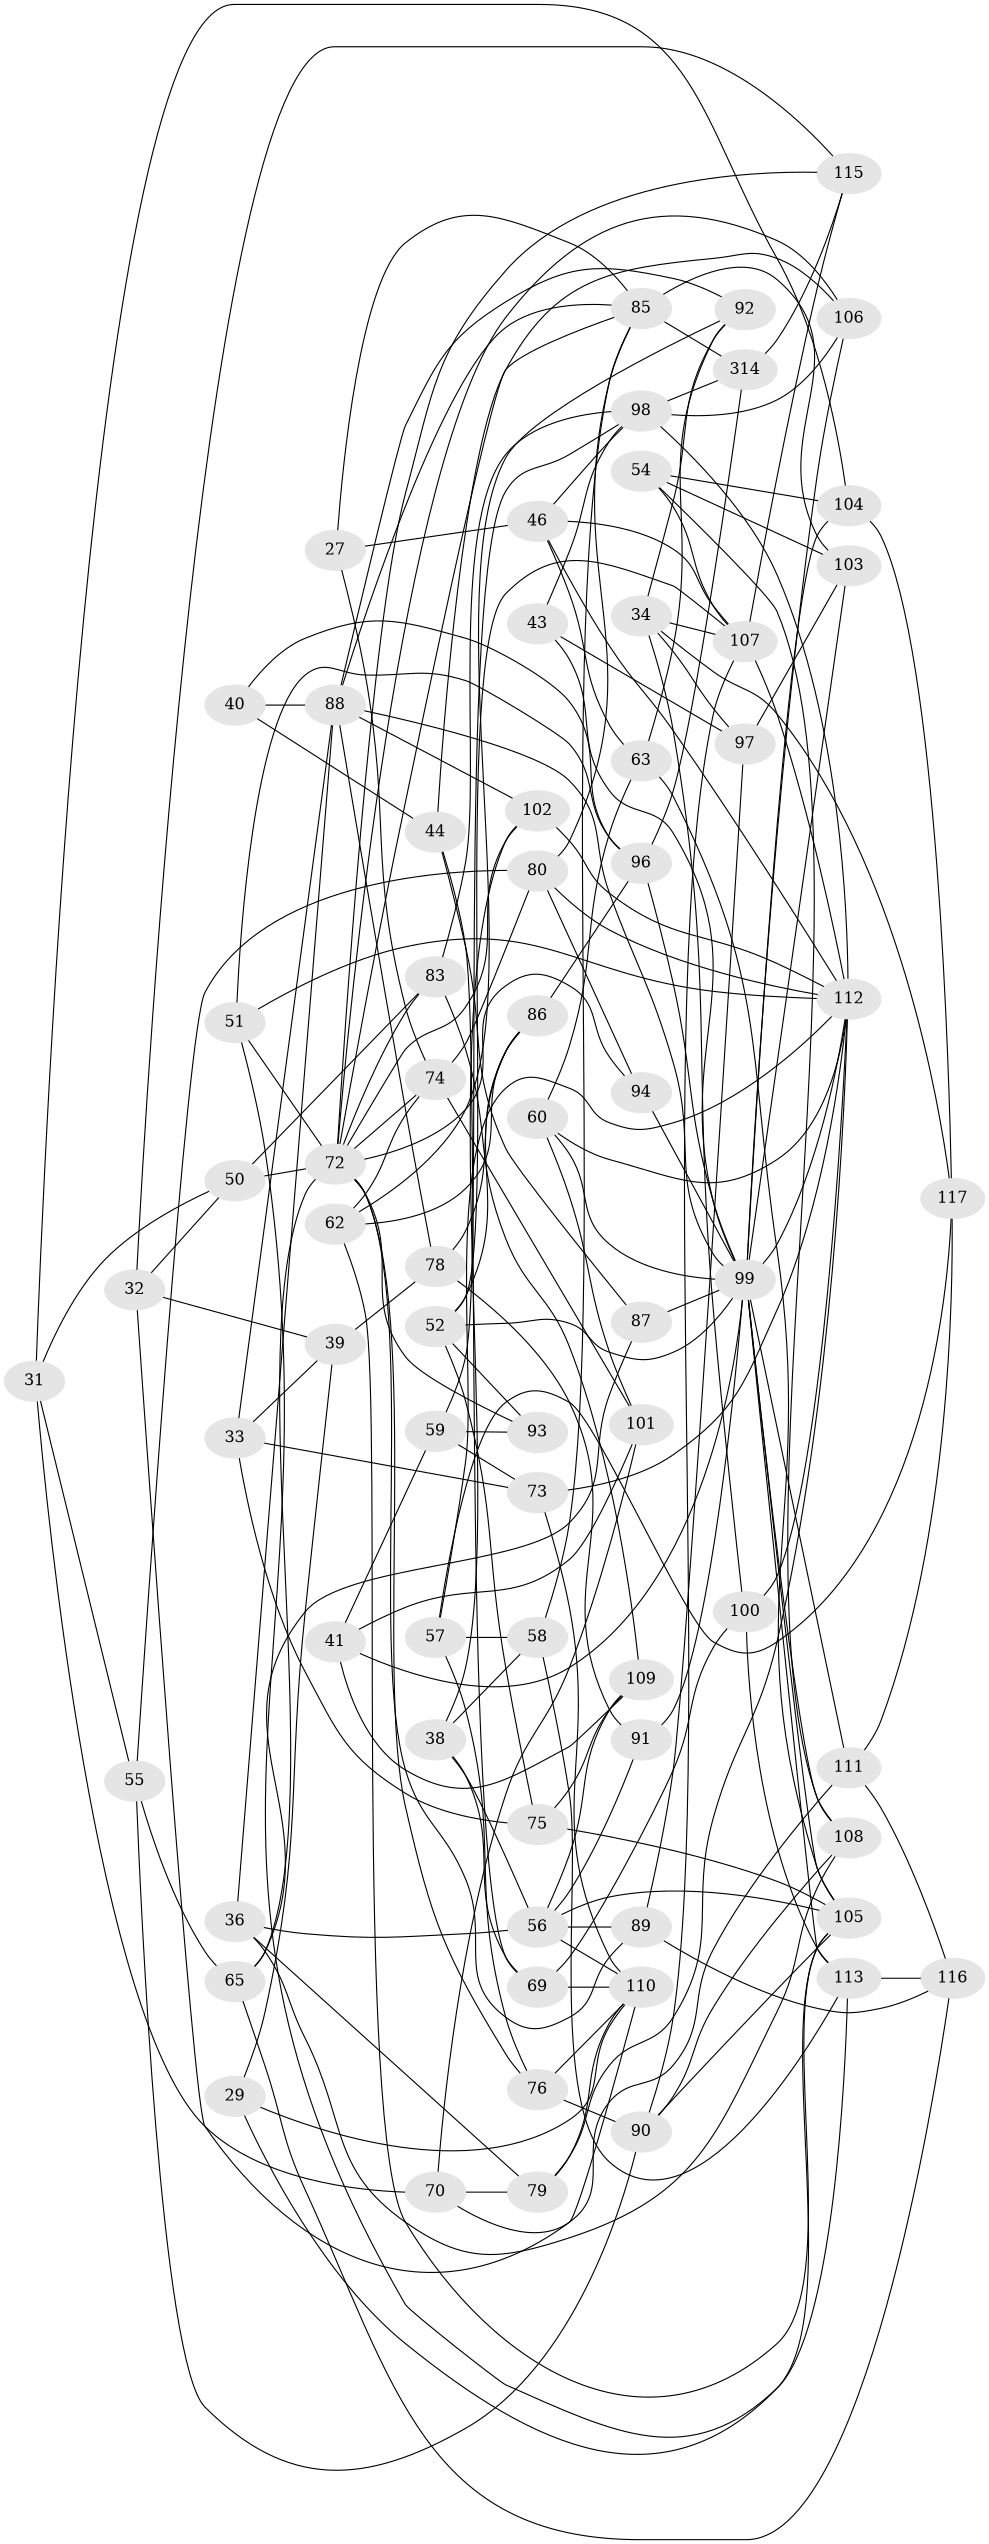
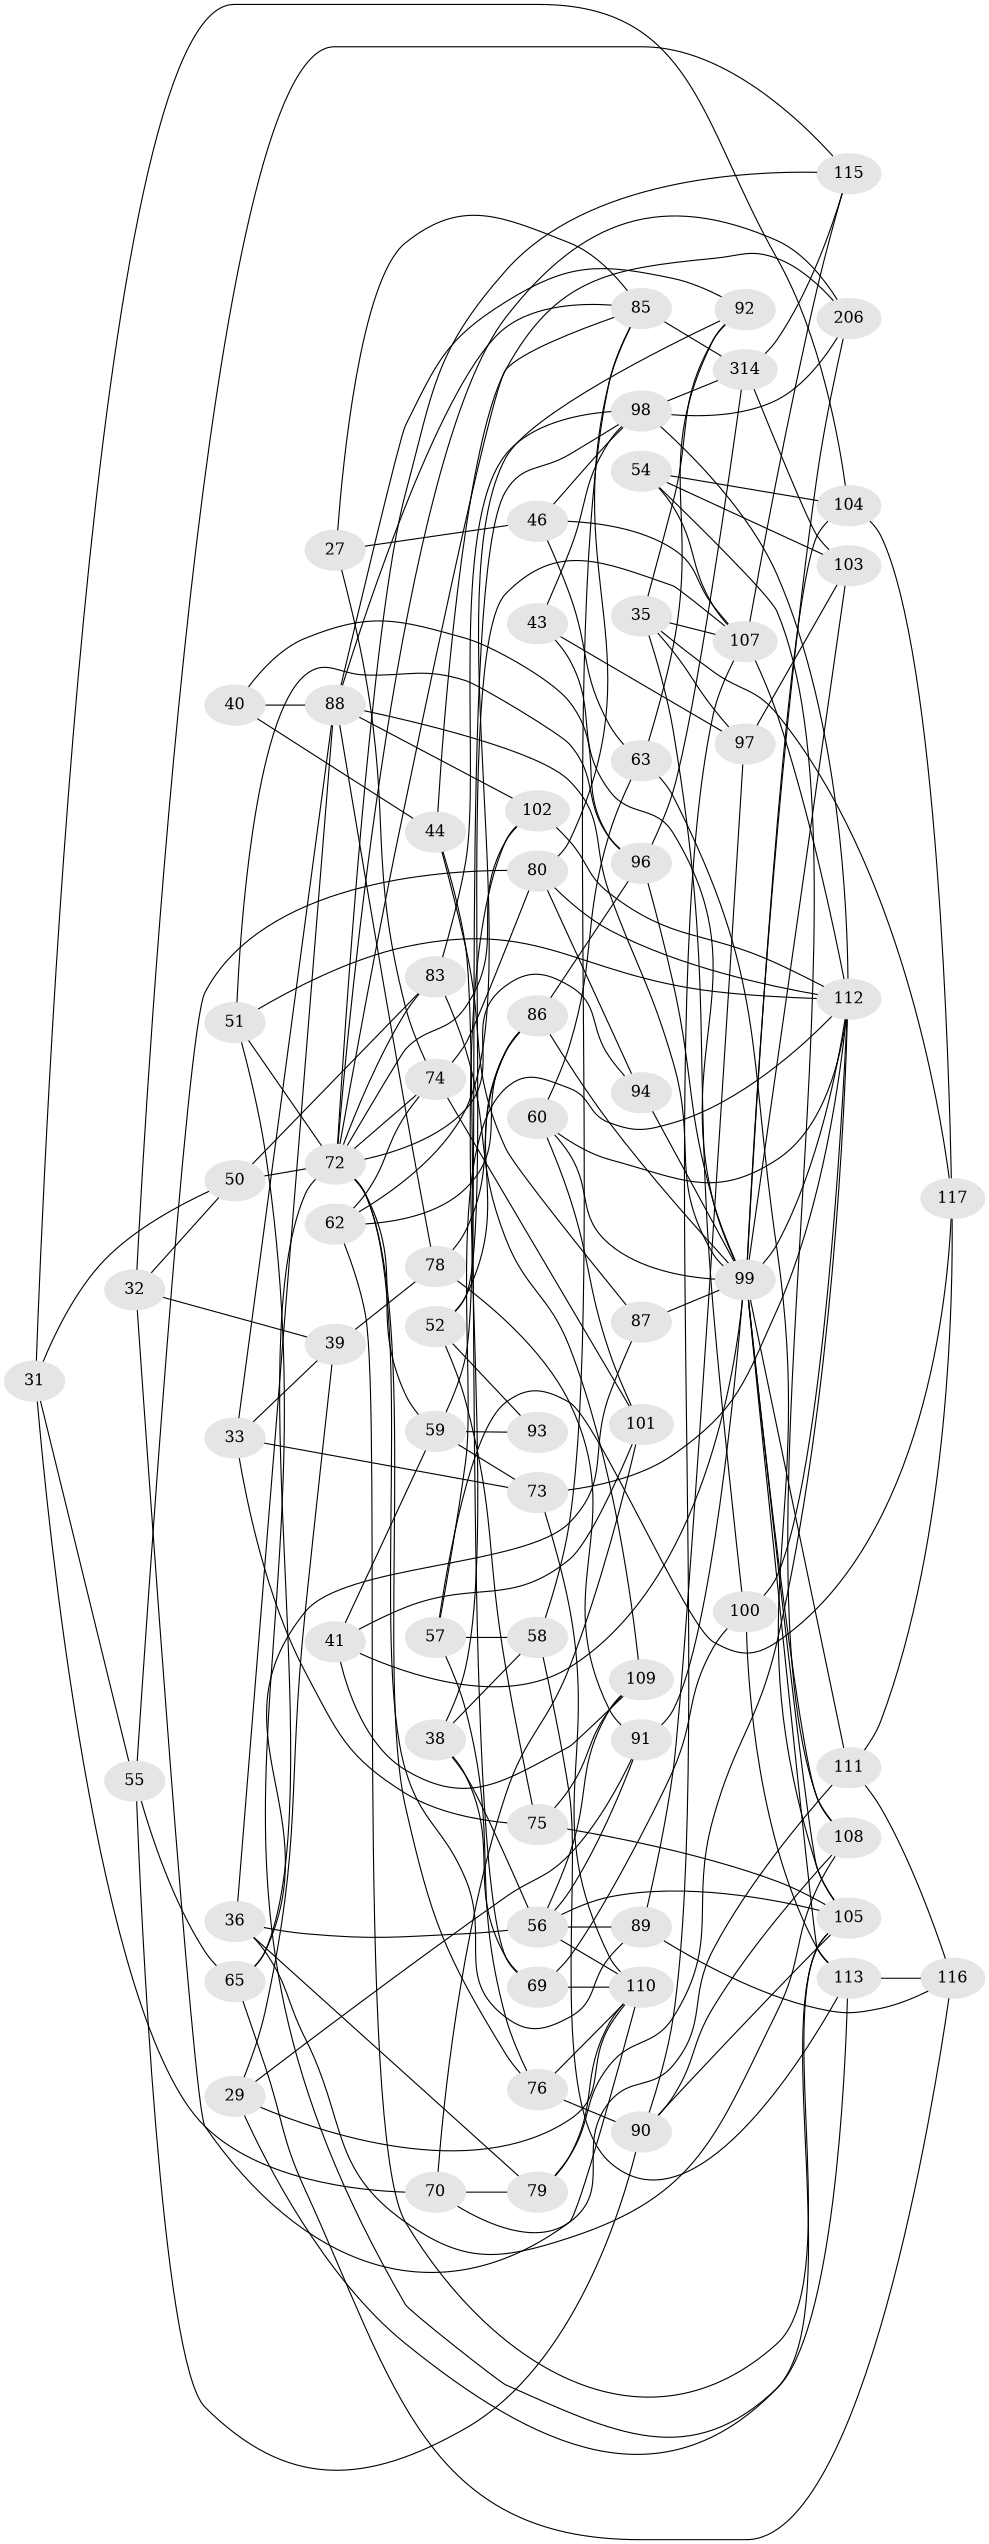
node "106": label "106" -> "206"
edge "85" -- "103": now "314" -- "103"
node "34": label "34" -> "35"
edge "46" -- "112": removed
edge "72" -- "93": now "72" -- "59"
edge "99" -- "52": now "99" -- "86"
edge "91" -- "29": added
